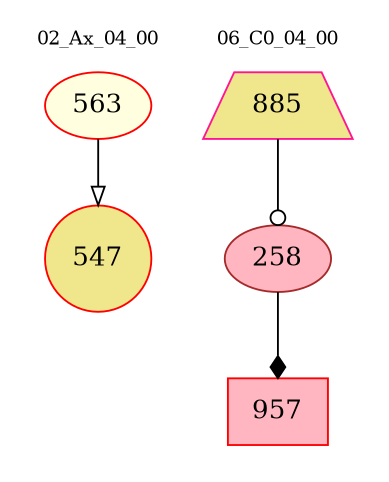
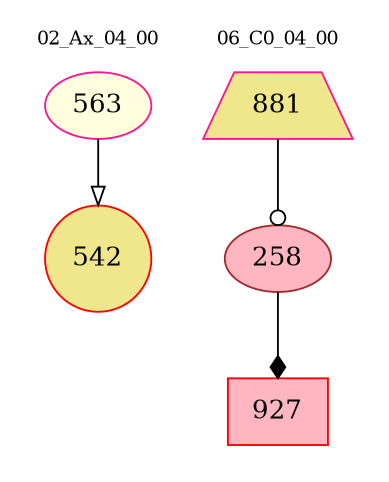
node "563": color red -> deeppink
node "885": label "885" -> "881"
node "547": label "547" -> "542"
node "957": label "957" -> "927"
